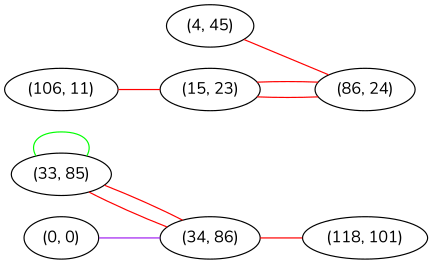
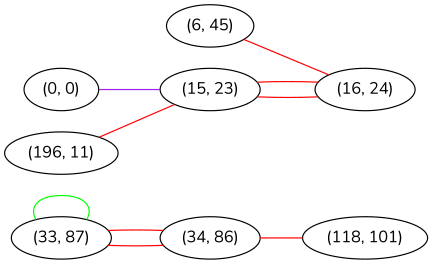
node "(4, 45)": label "(4, 45)" -> "(6, 45)"
node "(106, 11)": label "(106, 11)" -> "(196, 11)"
node "(86, 24)": label "(86, 24)" -> "(16, 24)"
node "(33, 85)": label "(33, 85)" -> "(33, 87)"
edge "(0, 0)" -- "(34, 86)": now "(0, 0)" -- "(15, 23)"
